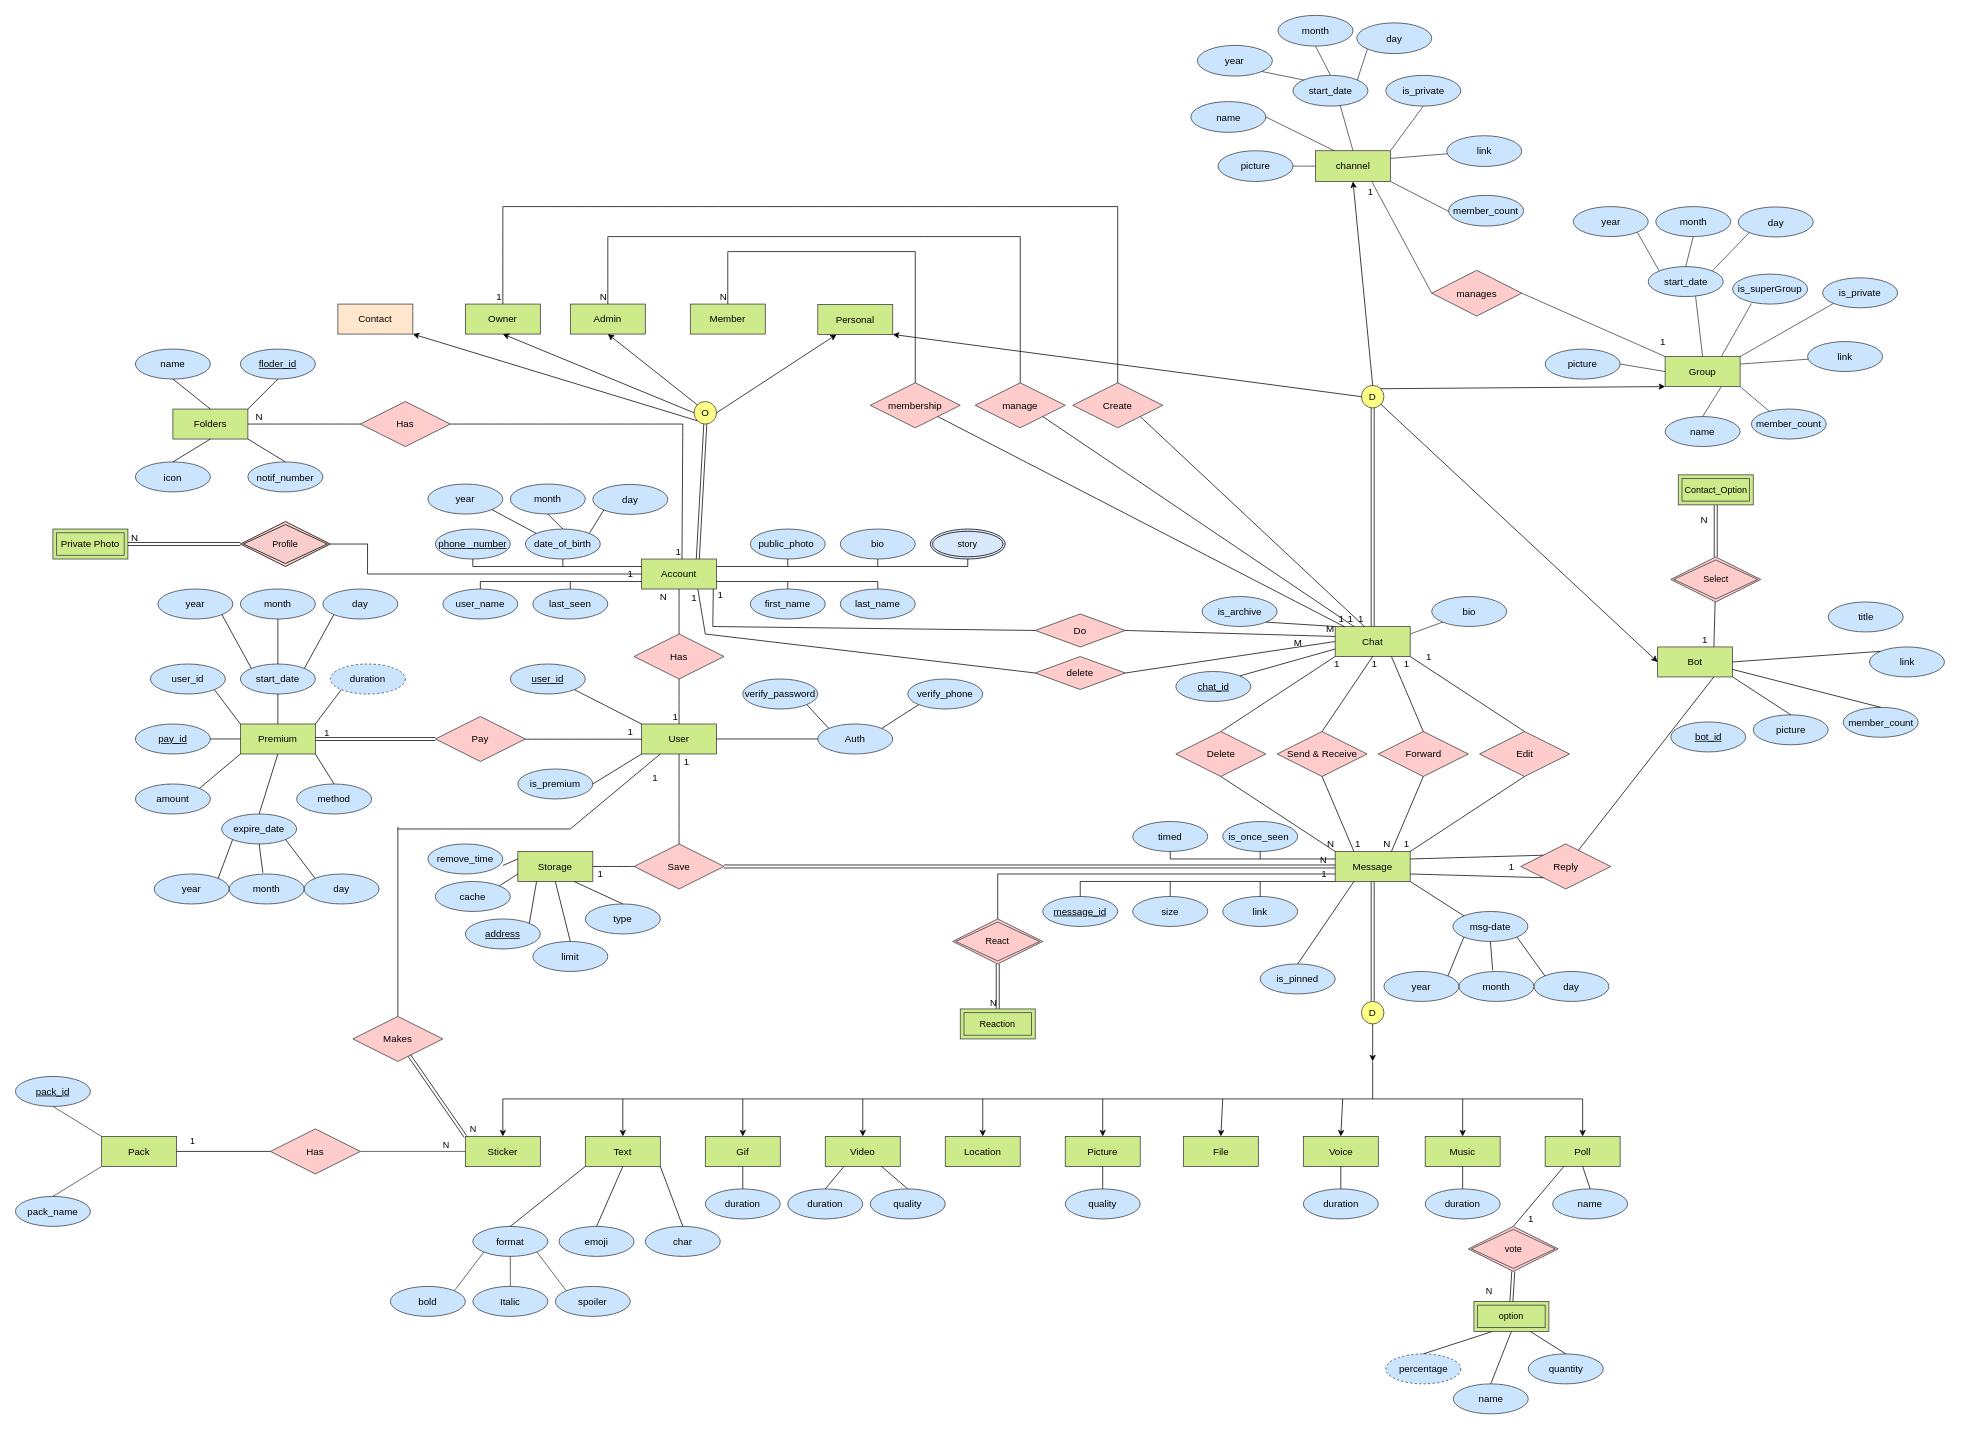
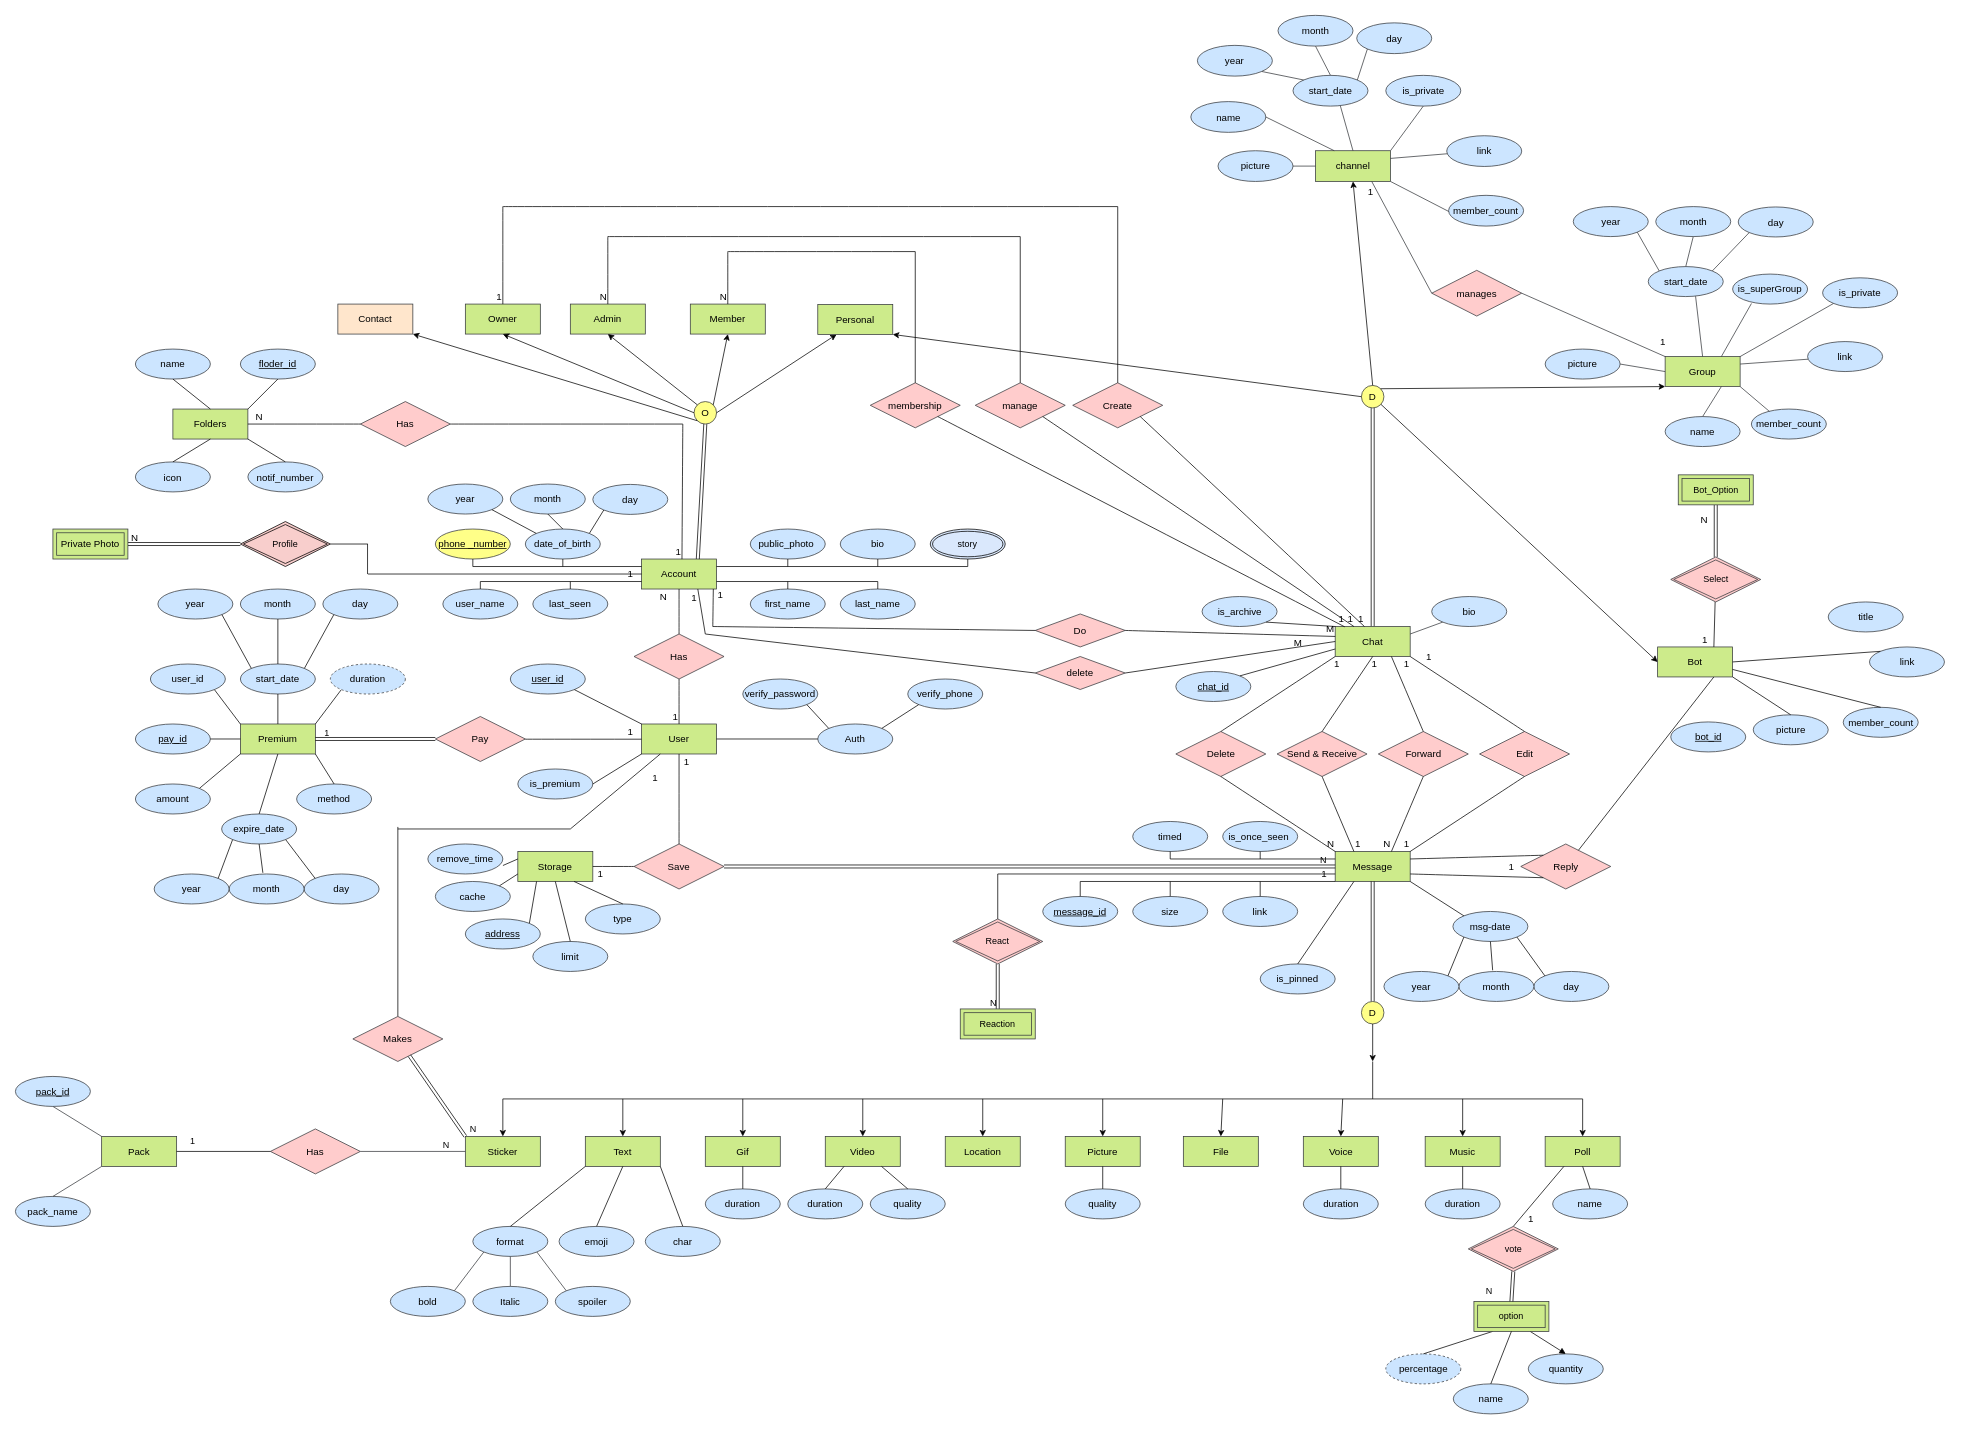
edge "O" -> "Member": added
node "Contact_Option": label "Contact_Option" -> "Bot_Option"
node "phone _number": fillcolor #cce5ff -> #ffff88
edge "option" -- "quantity": arrowhead none -> block
